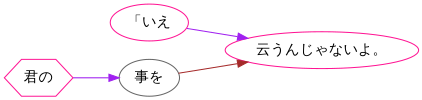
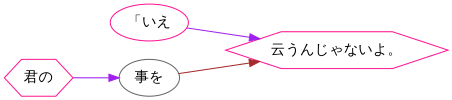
node "云うんじゃないよ。": shape ellipse -> hexagon
